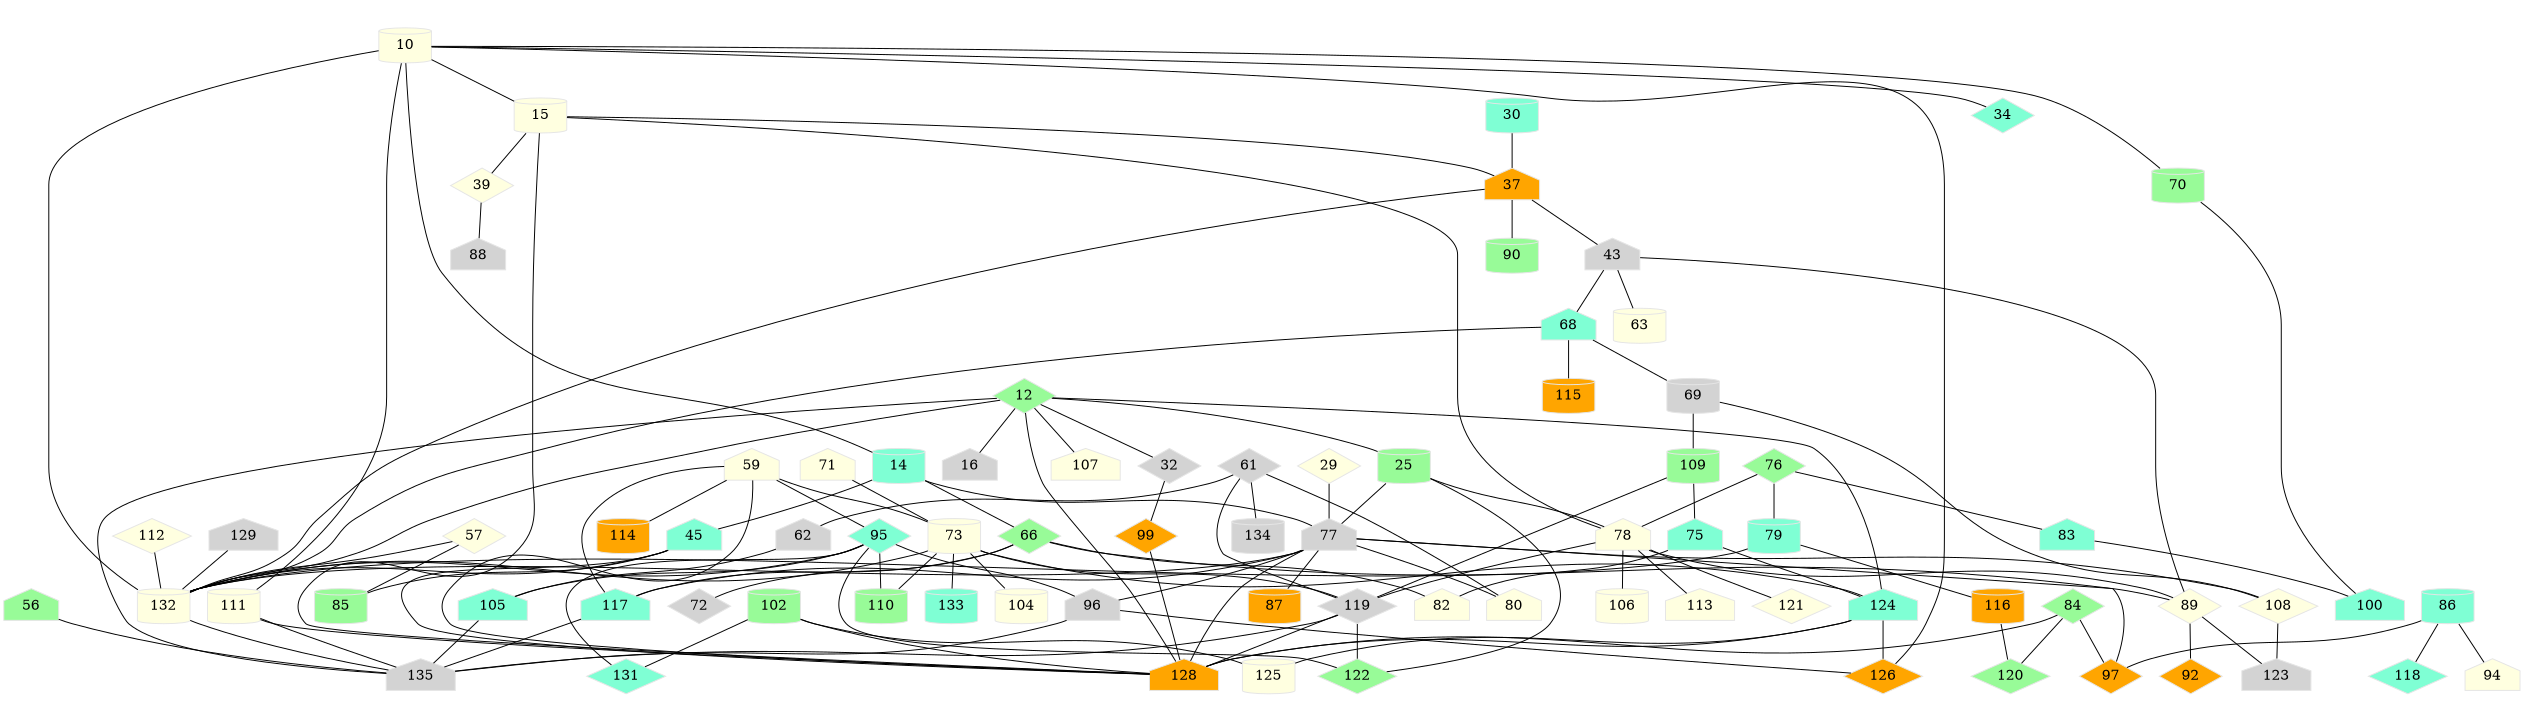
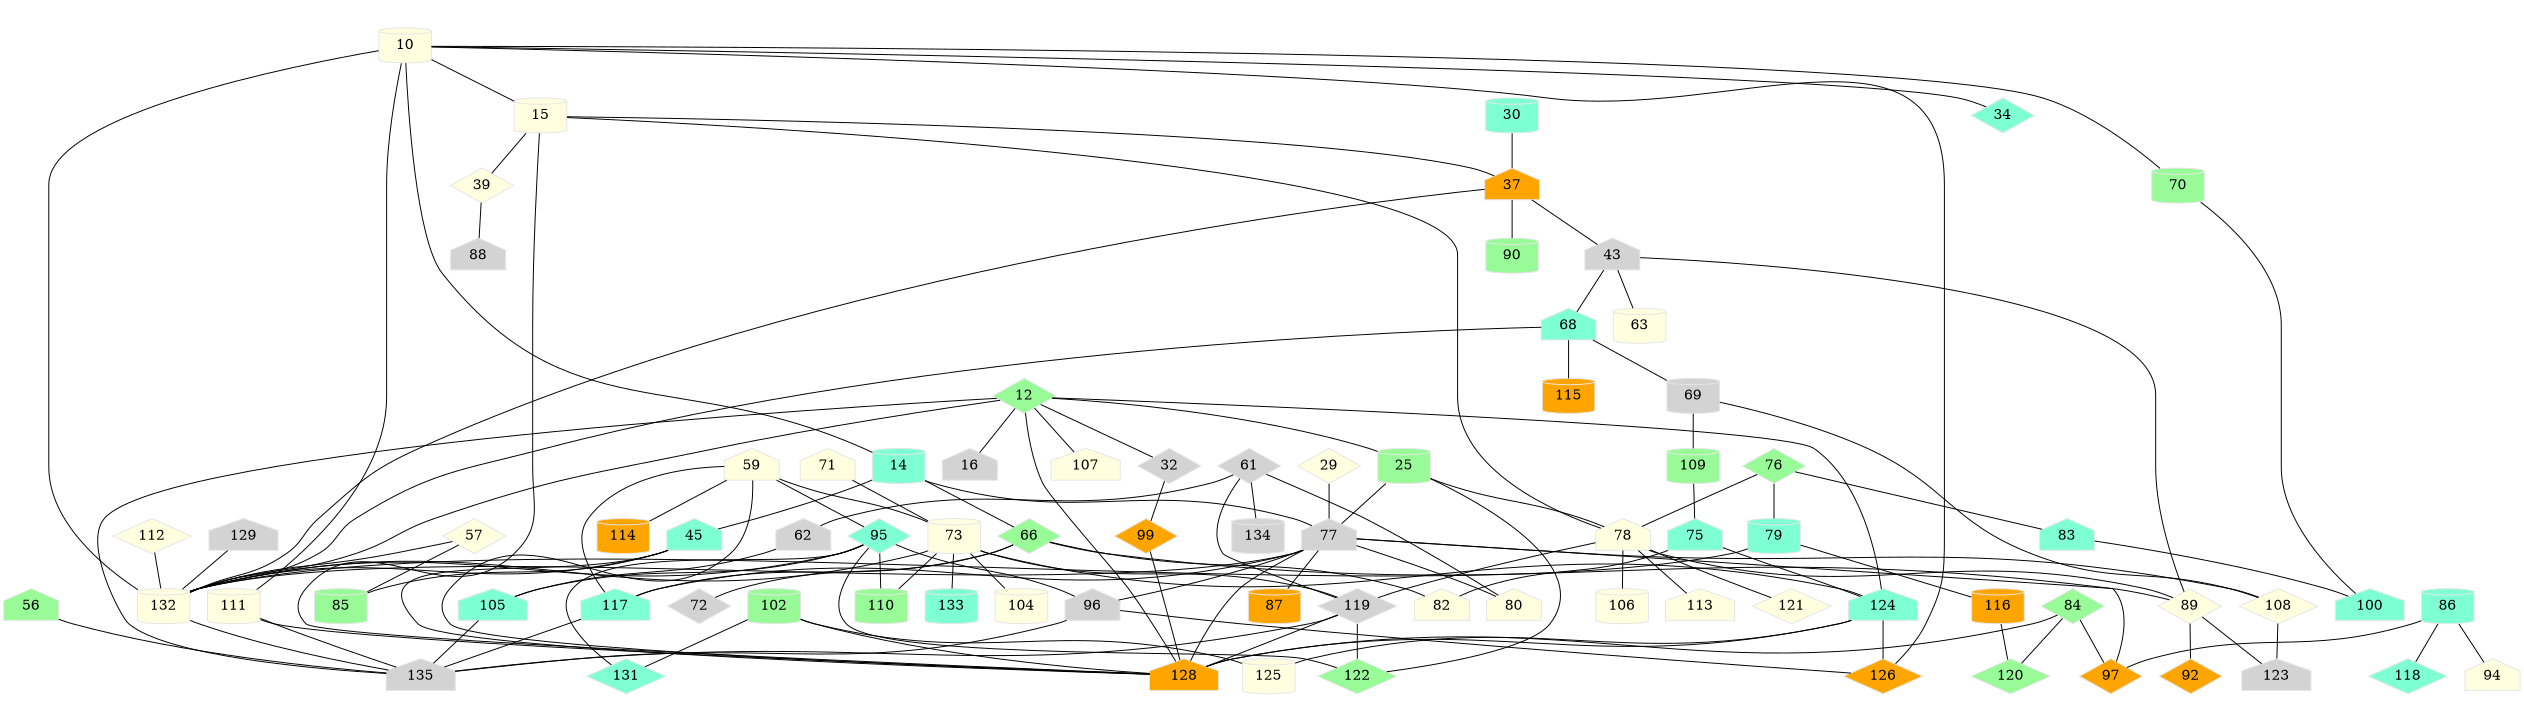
edge "109" -- "119": removed
